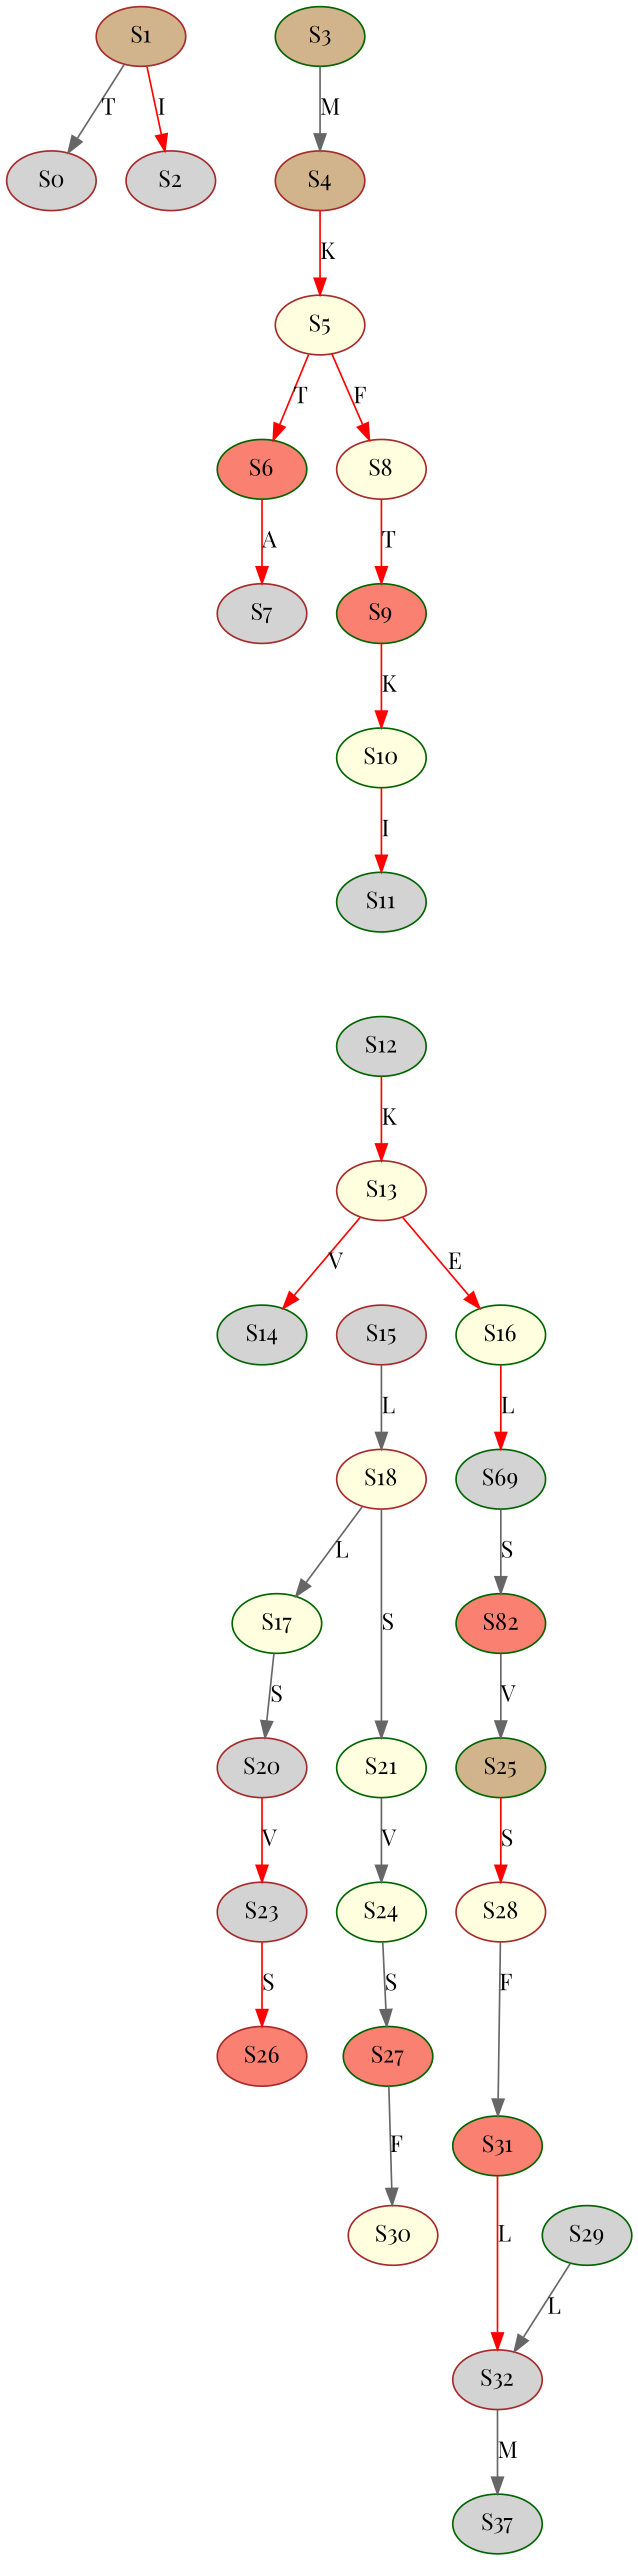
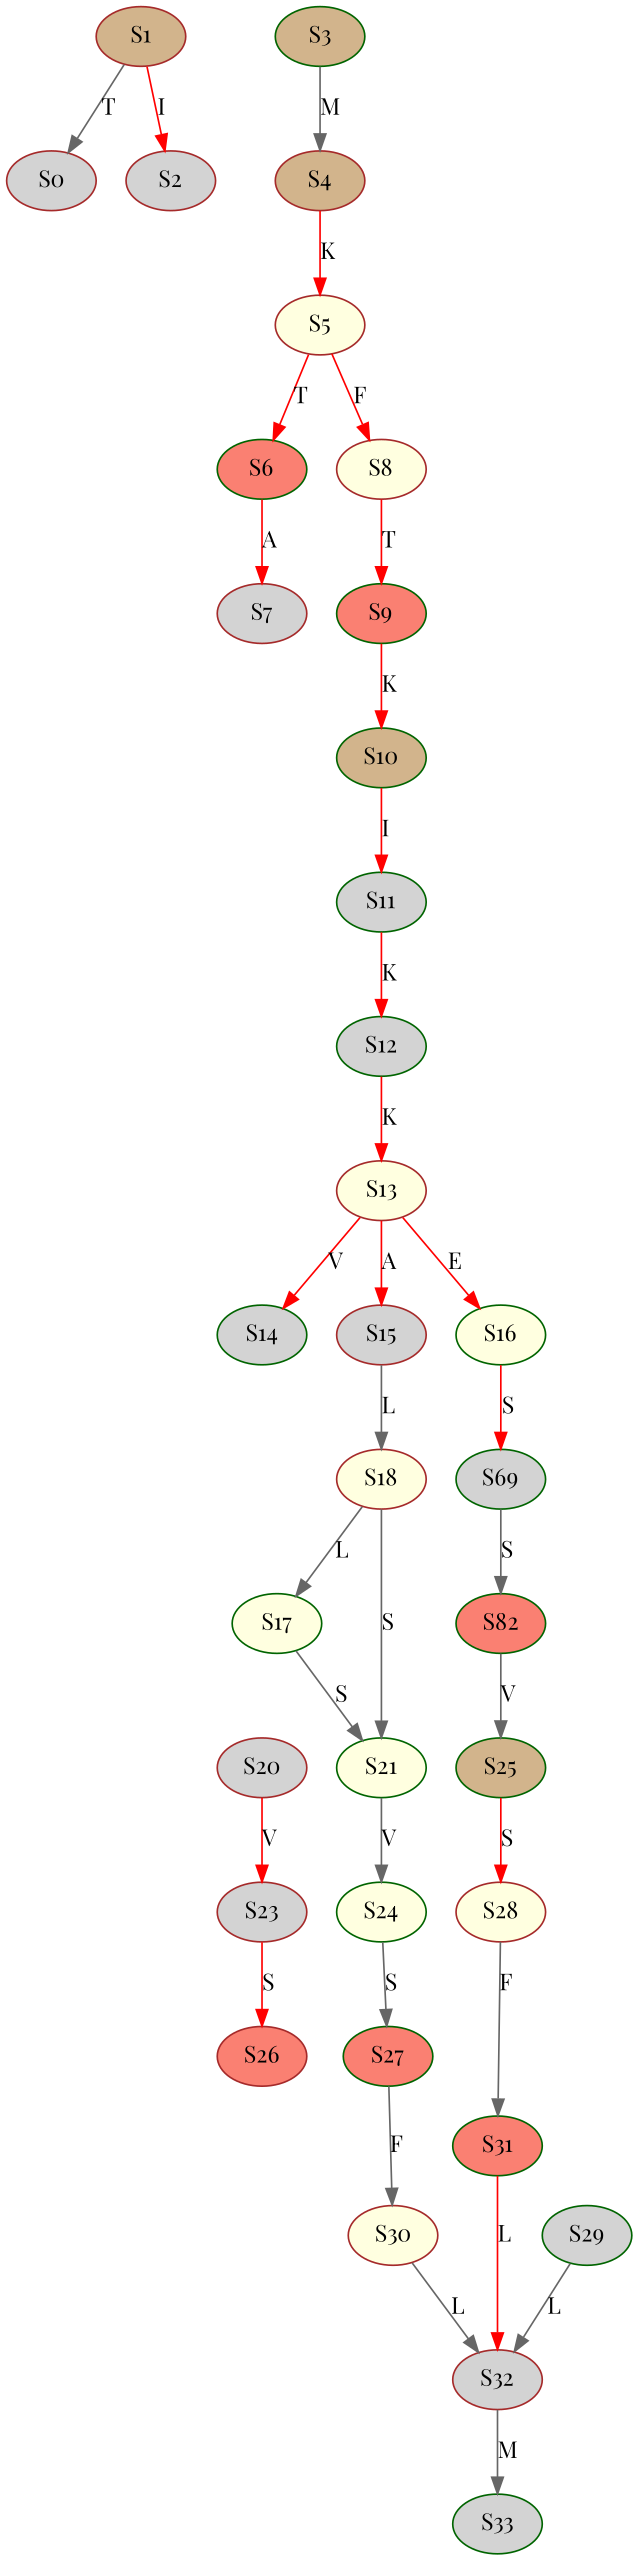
node "S10": fillcolor lightyellow -> tan
edge "S11" -> "S12": added, label "K"
edge "S13" -> "S15": added, label "A"
edge "S16" -> "S69": label "L" -> "S"
edge "S17" -> "S20": now "S17" -> "S21"
edge "S30" -> "S32": added, label "L"
node "S37": label "S37" -> "S33"
